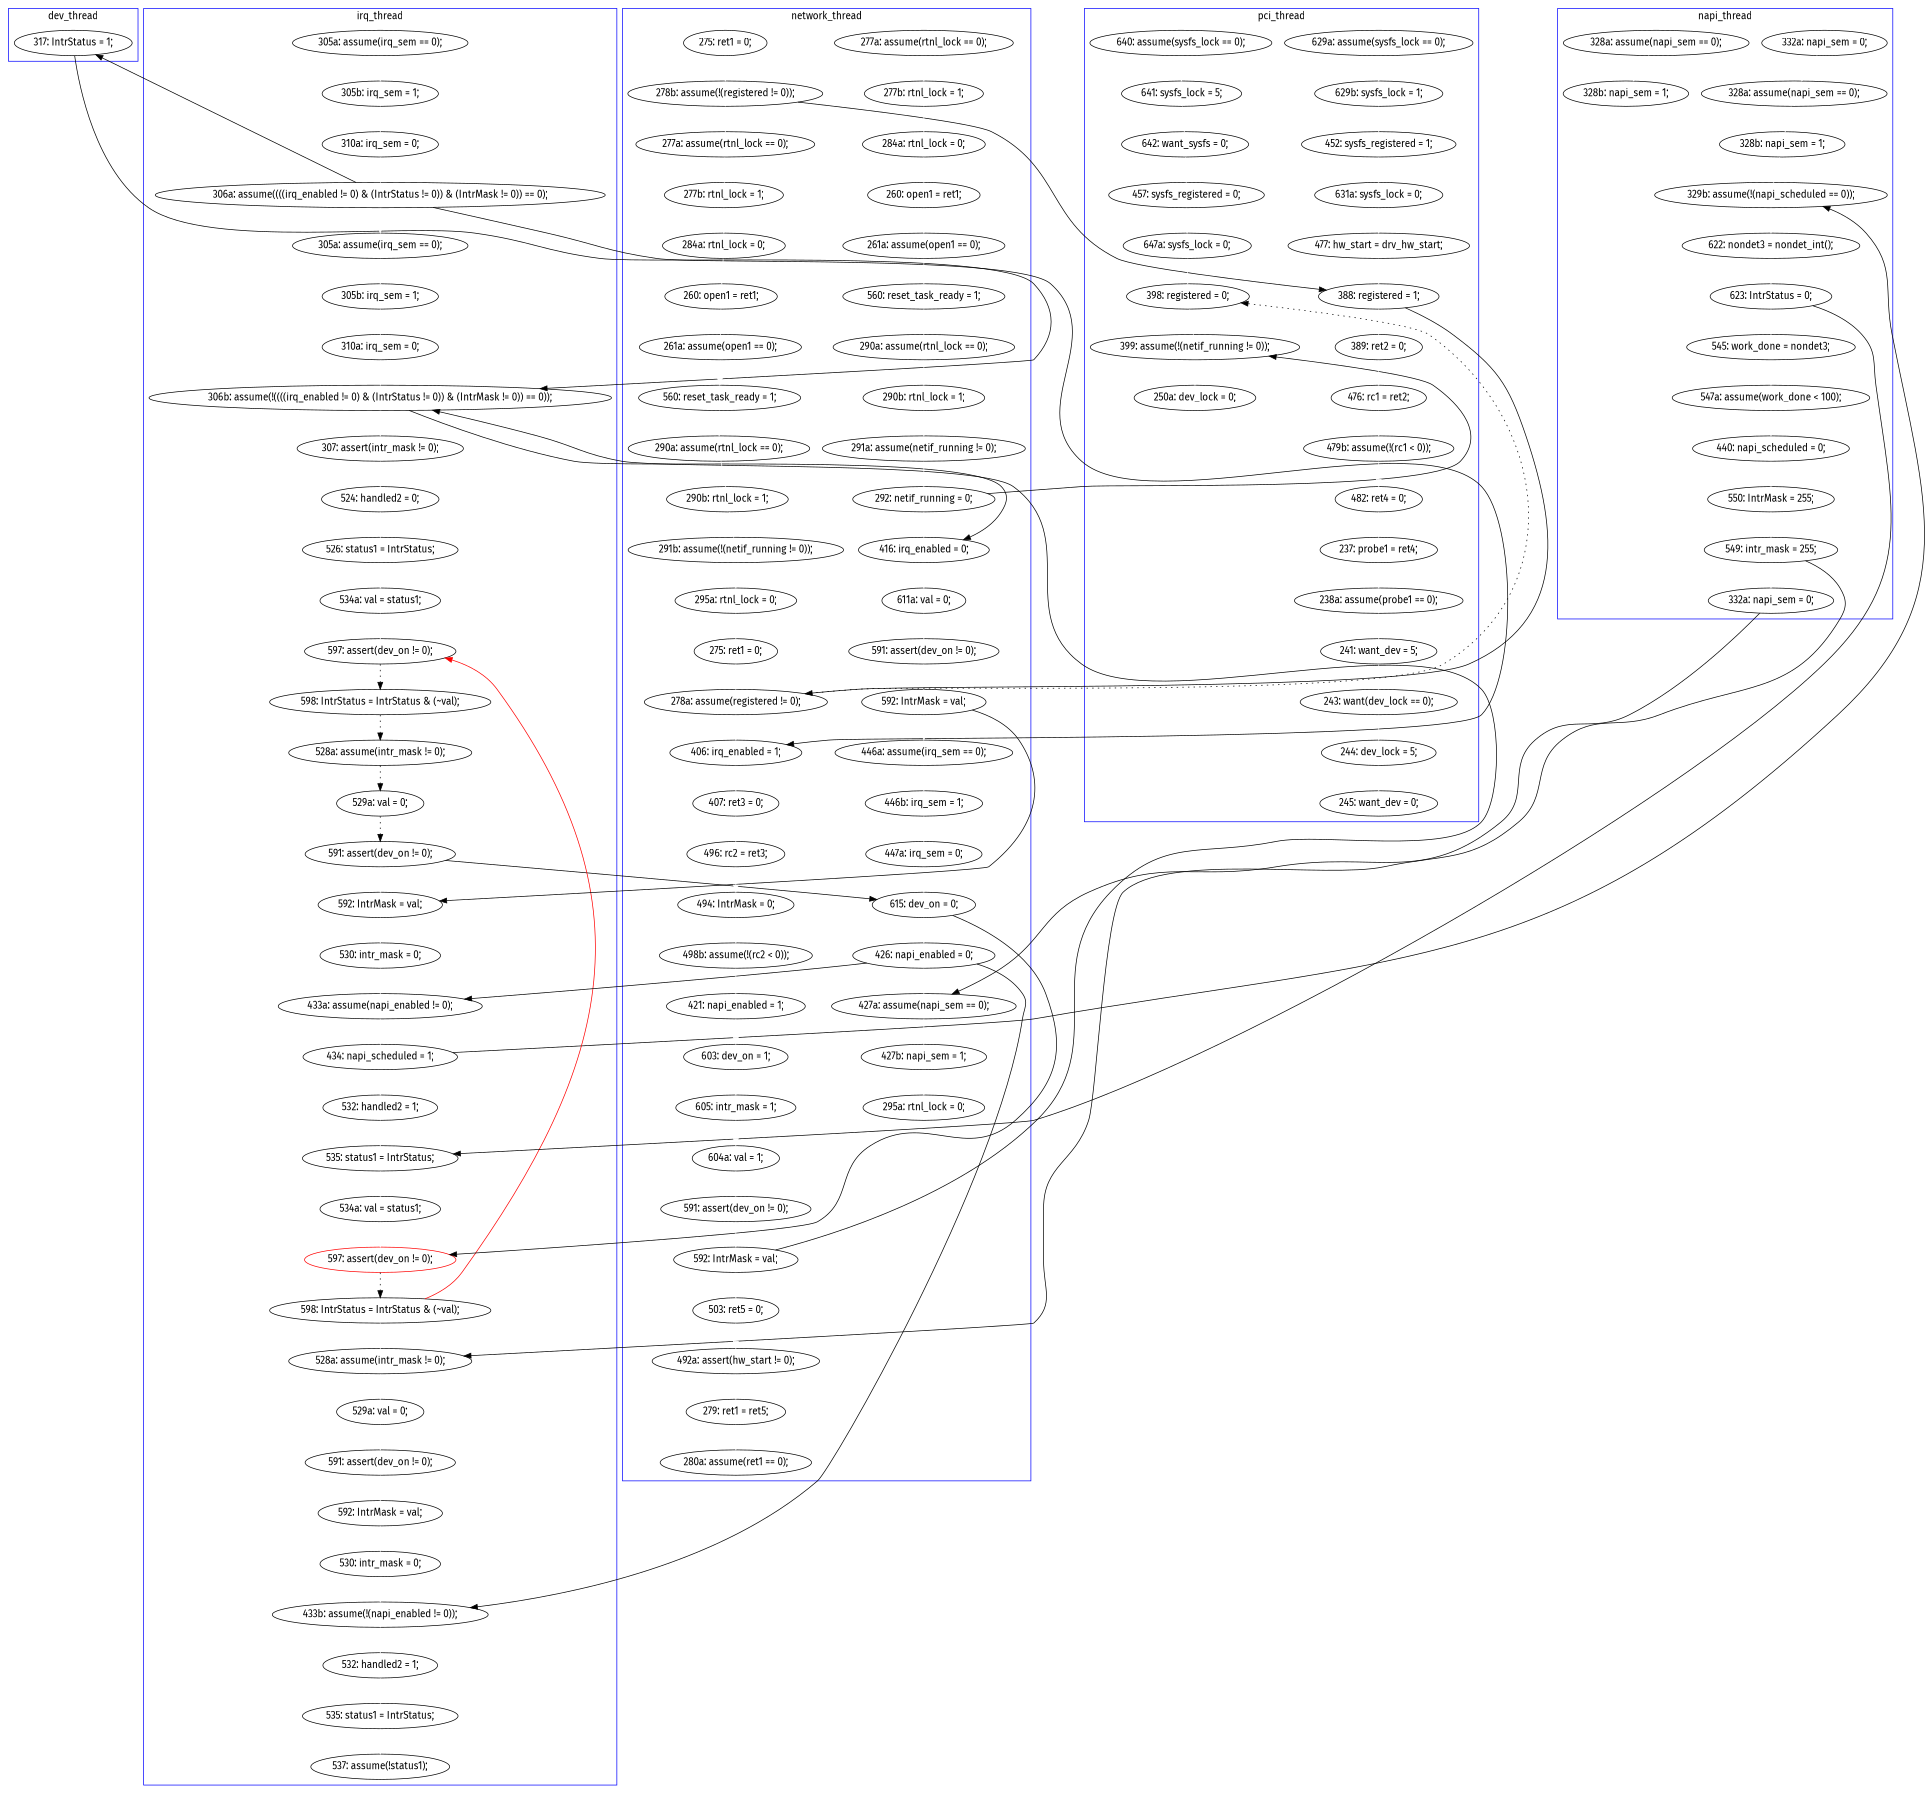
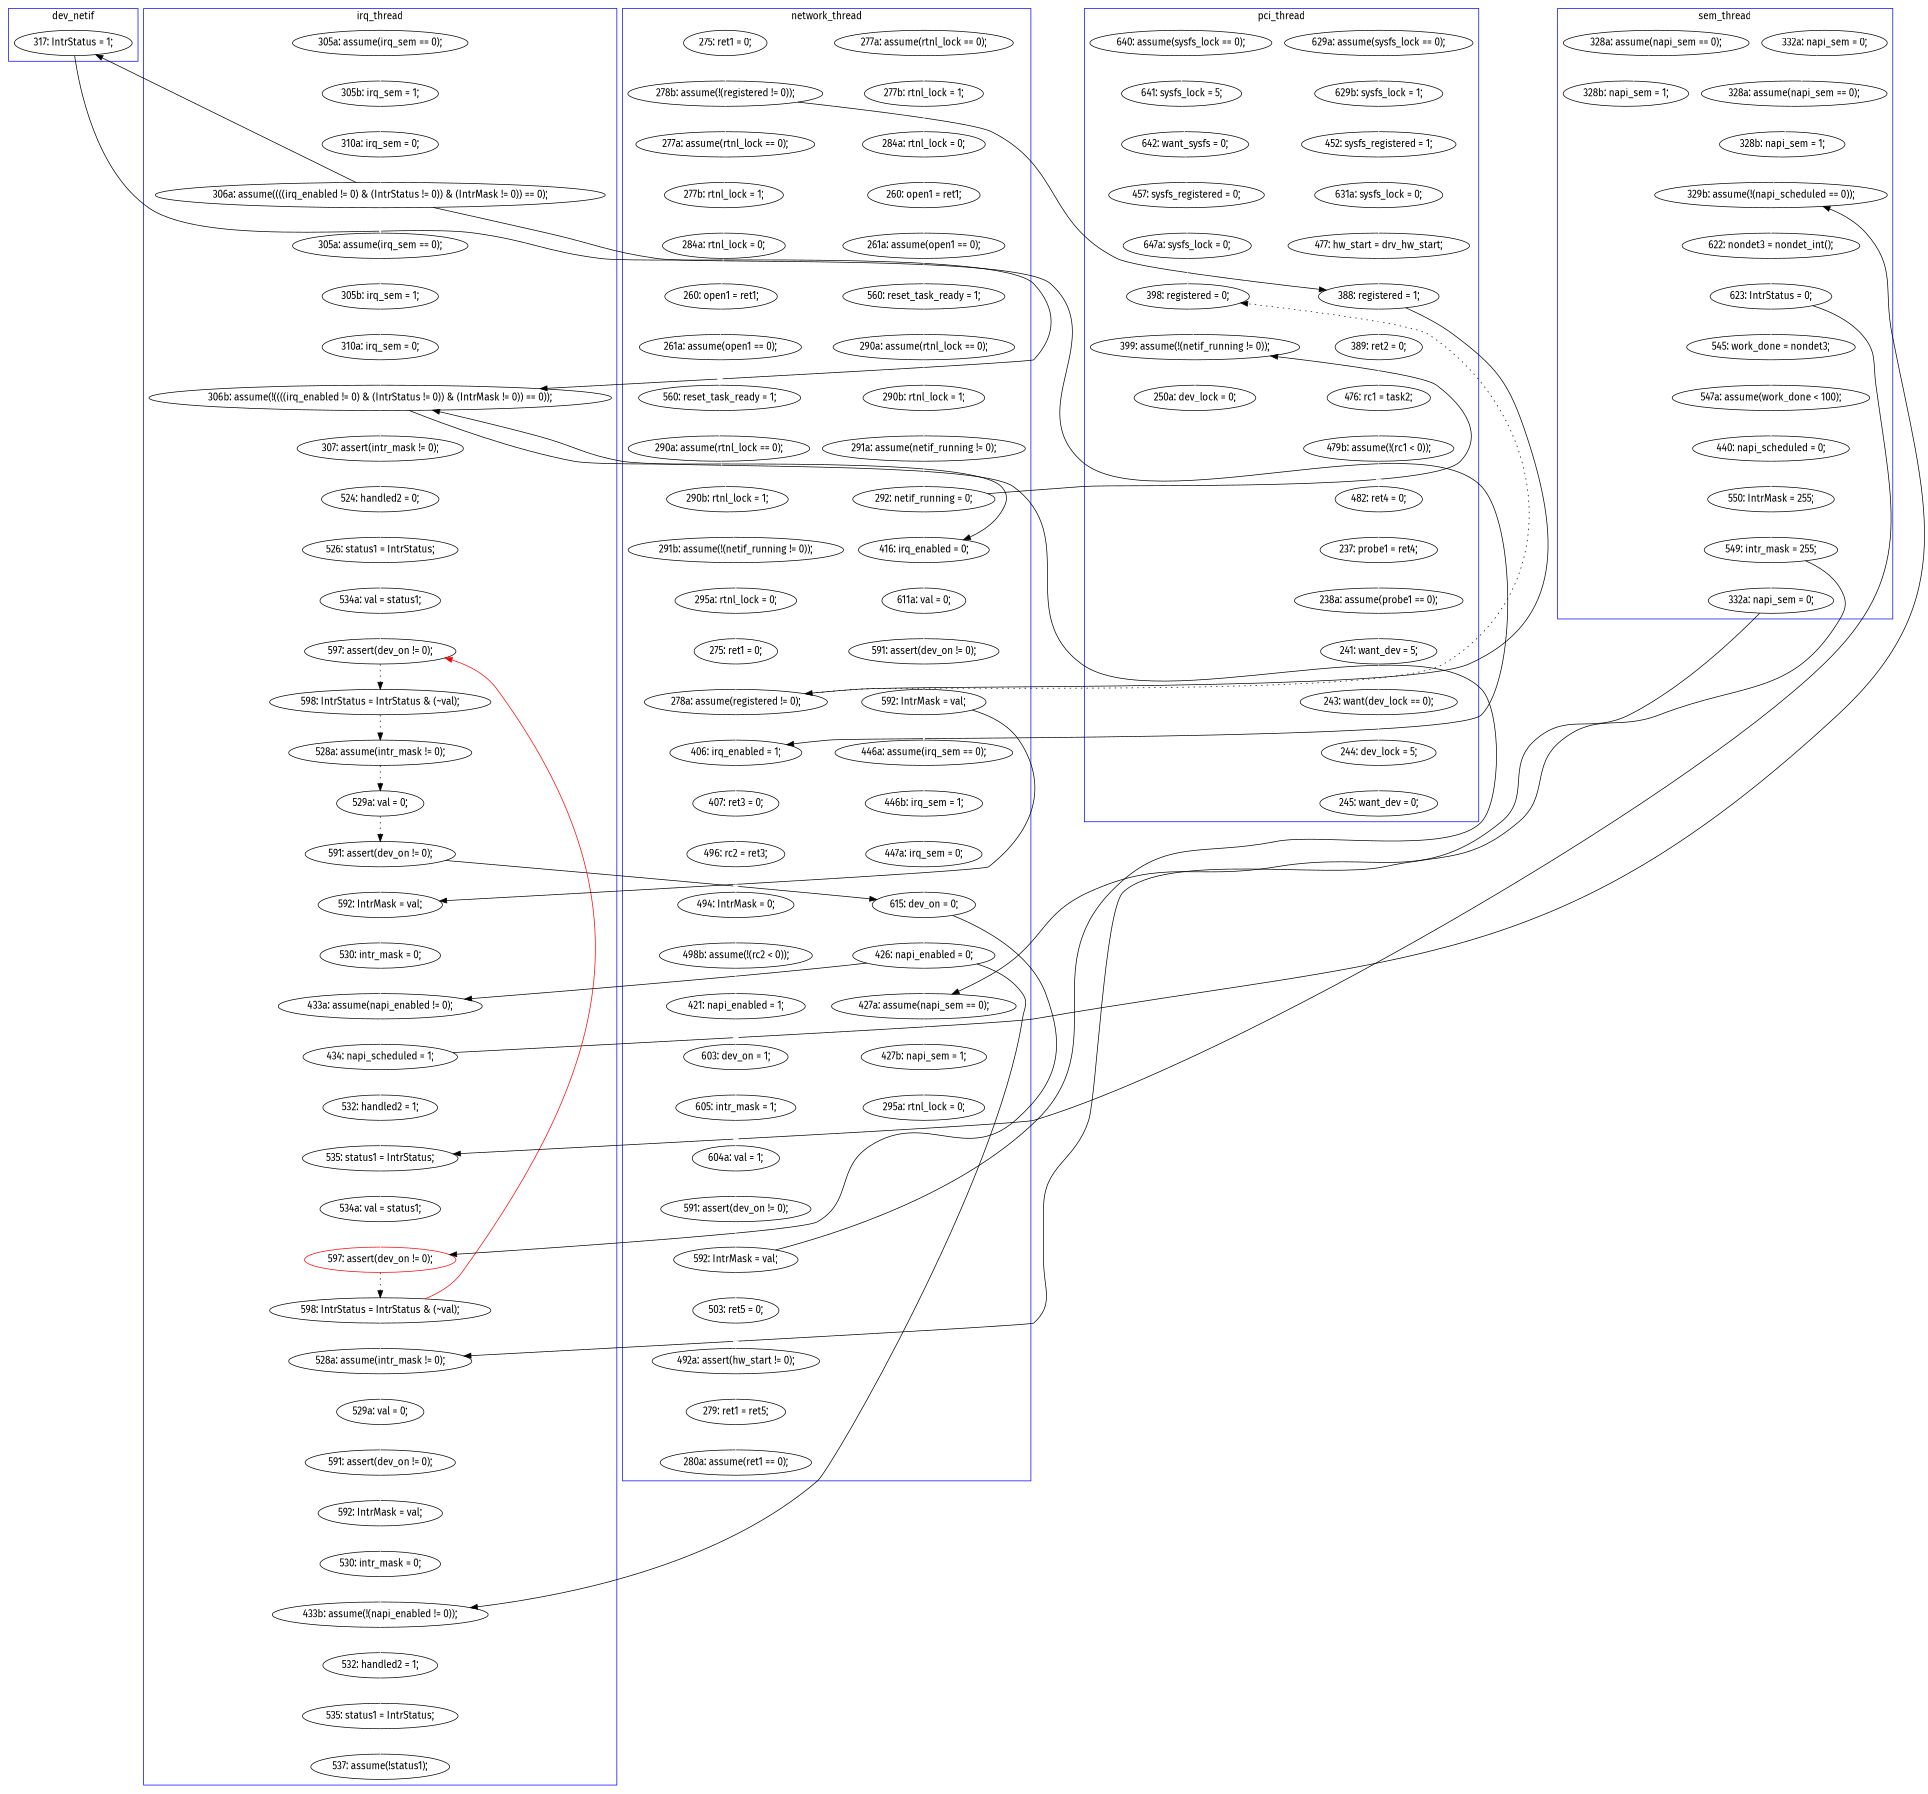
cluster "dev_thread": label "dev_thread" -> "dev_netif"
cluster "napi_thread": label "napi_thread" -> "sem_thread"
node "476: rc1 = ret2;": label "476: rc1 = ret2;" -> "476: rc1 = task2;"
